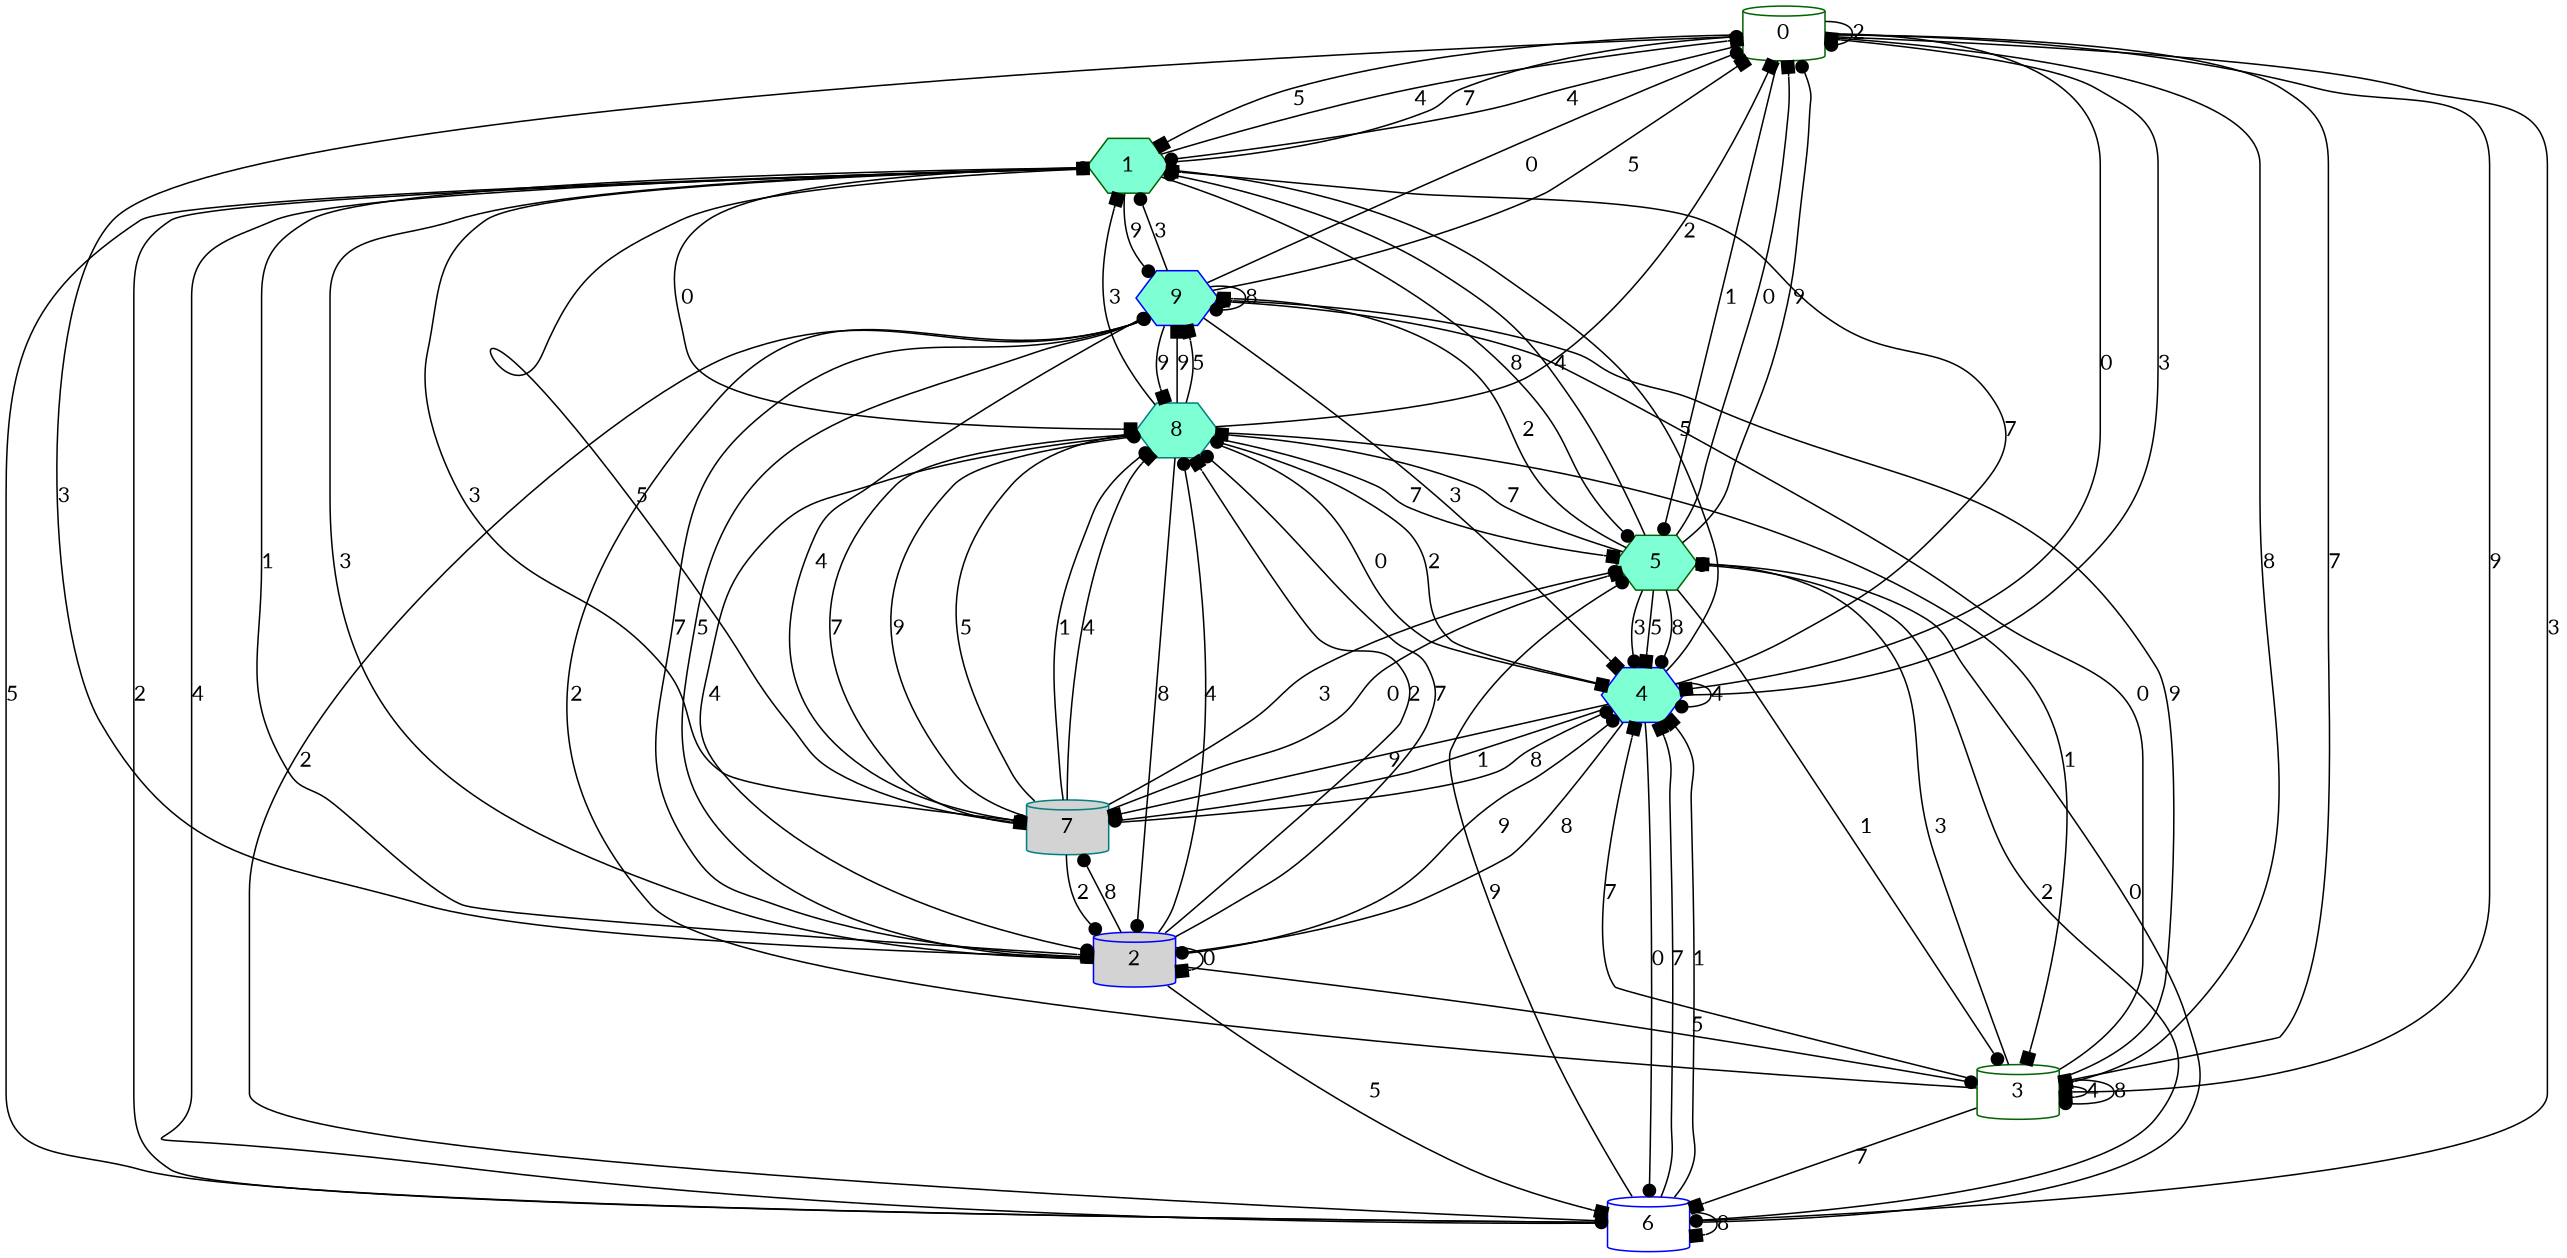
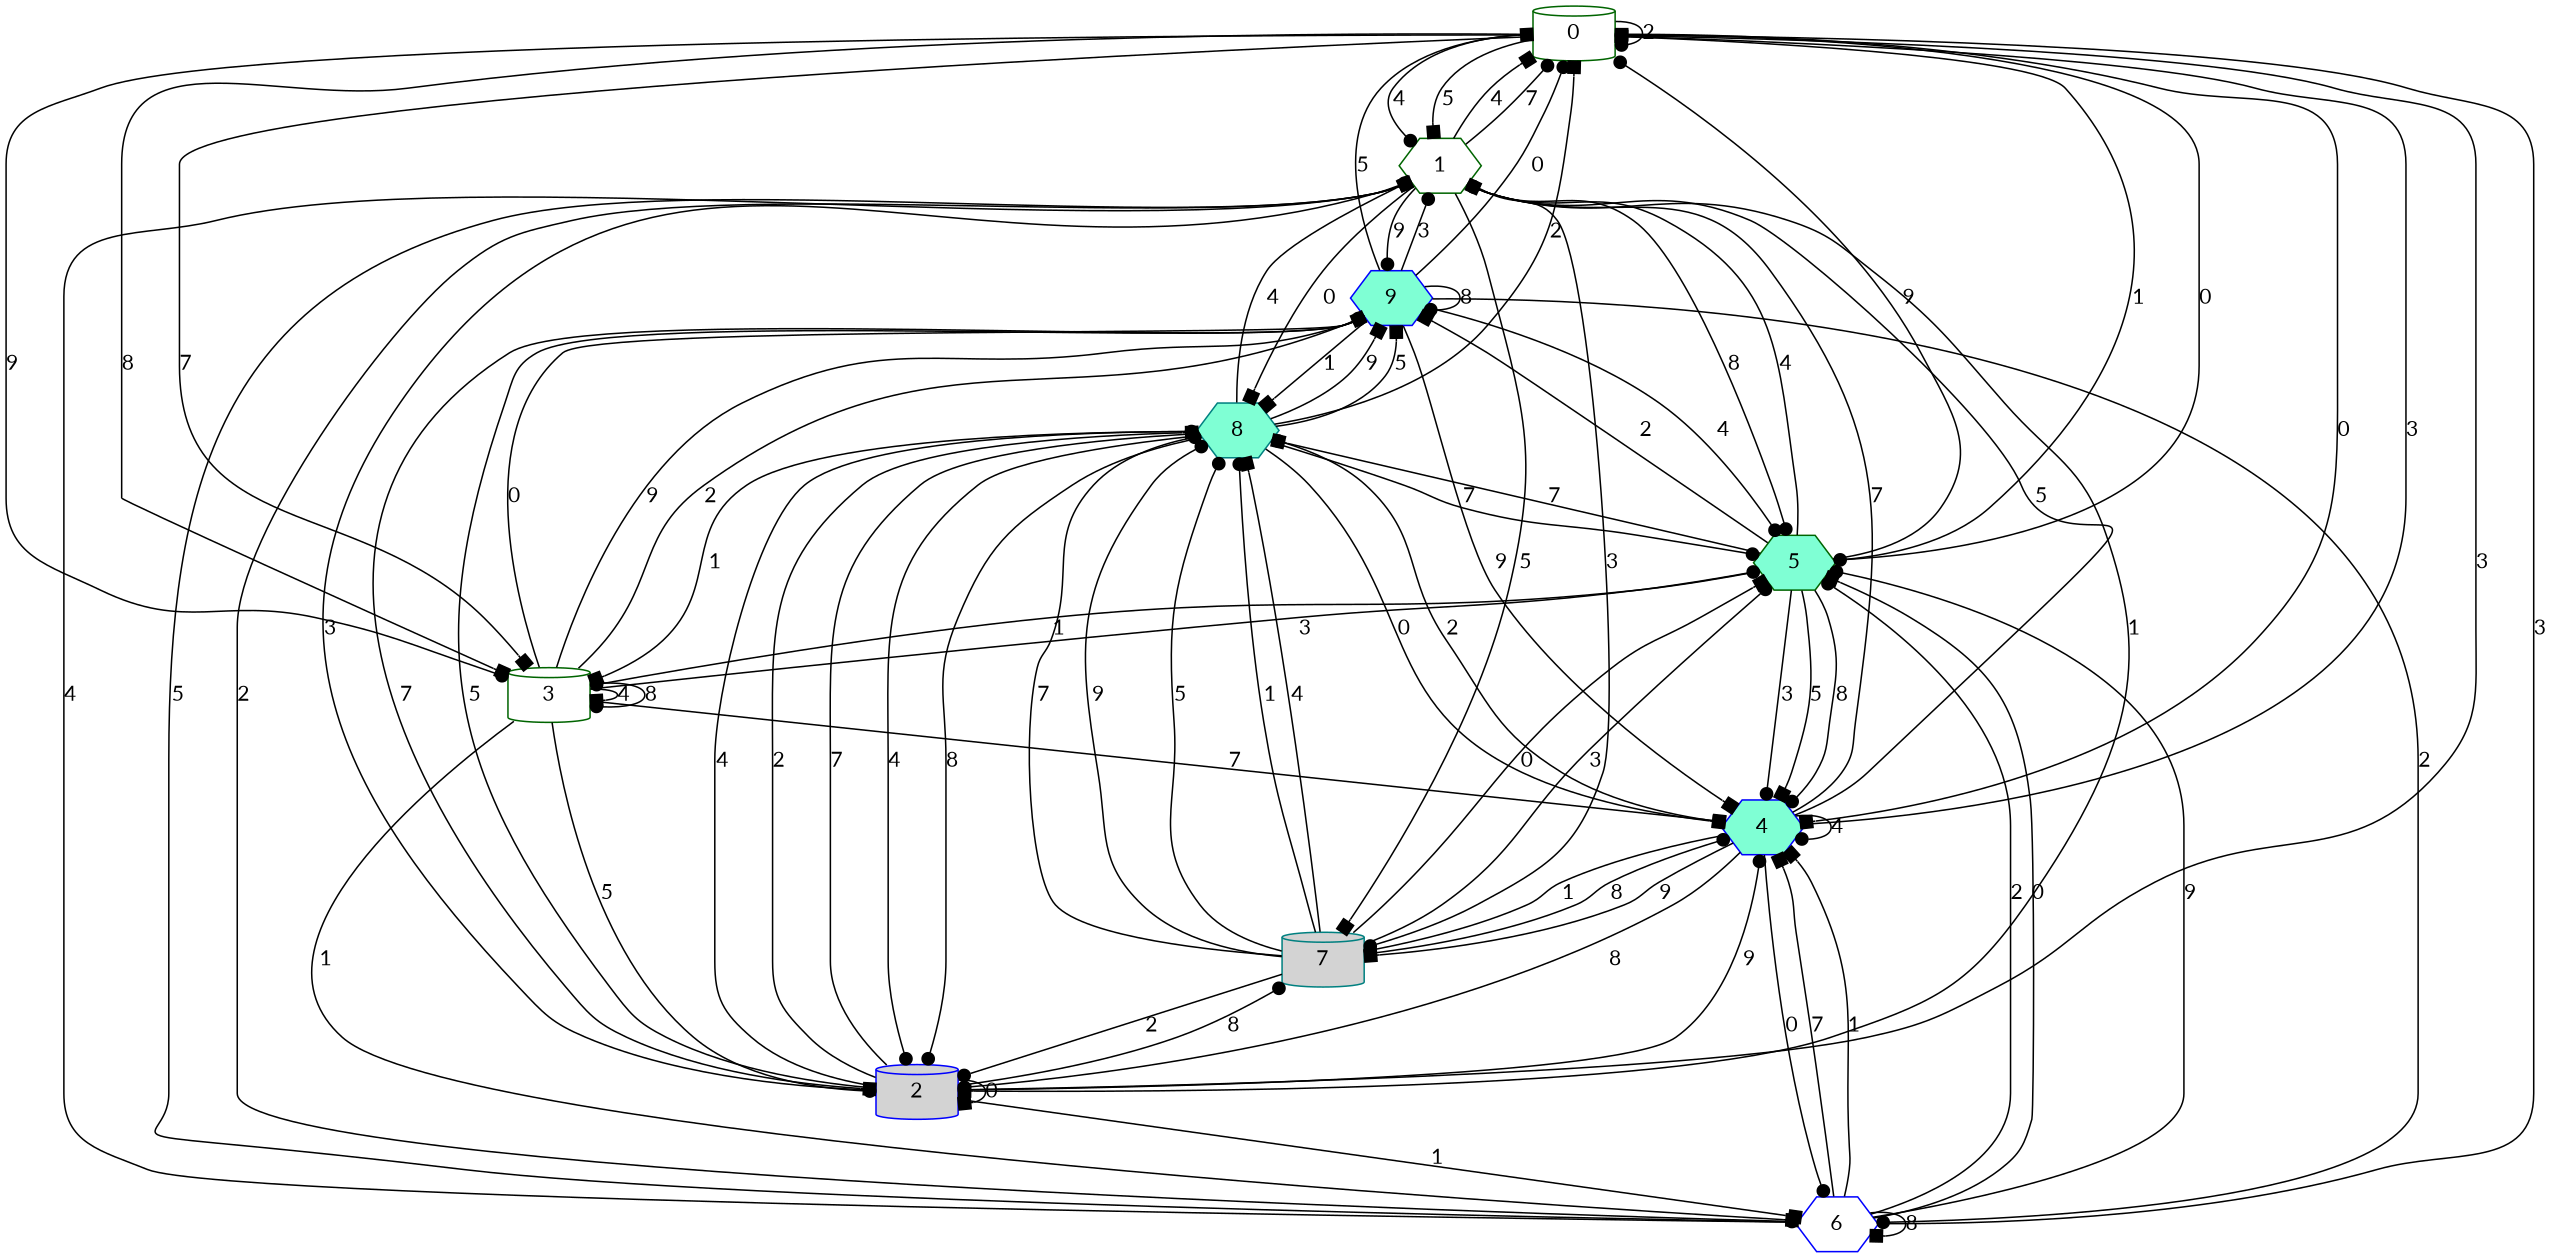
node "1": fillcolor aquamarine -> white
edge "8" -> "1": label "3" -> "4"
edge "9" -> "8": label "9" -> "1"
edge "9" -> "4": label "3" -> "9"
edge "8" -> "5": arrowhead box -> dot
edge "9" -> "7": now "9" -> "5"
edge "0" -> "6": reversed
edge "2" -> "3": reversed
edge "2" -> "6": label "5" -> "1"
edge "3" -> "6": label "7" -> "1"
node "6": shape cylinder -> hexagon
